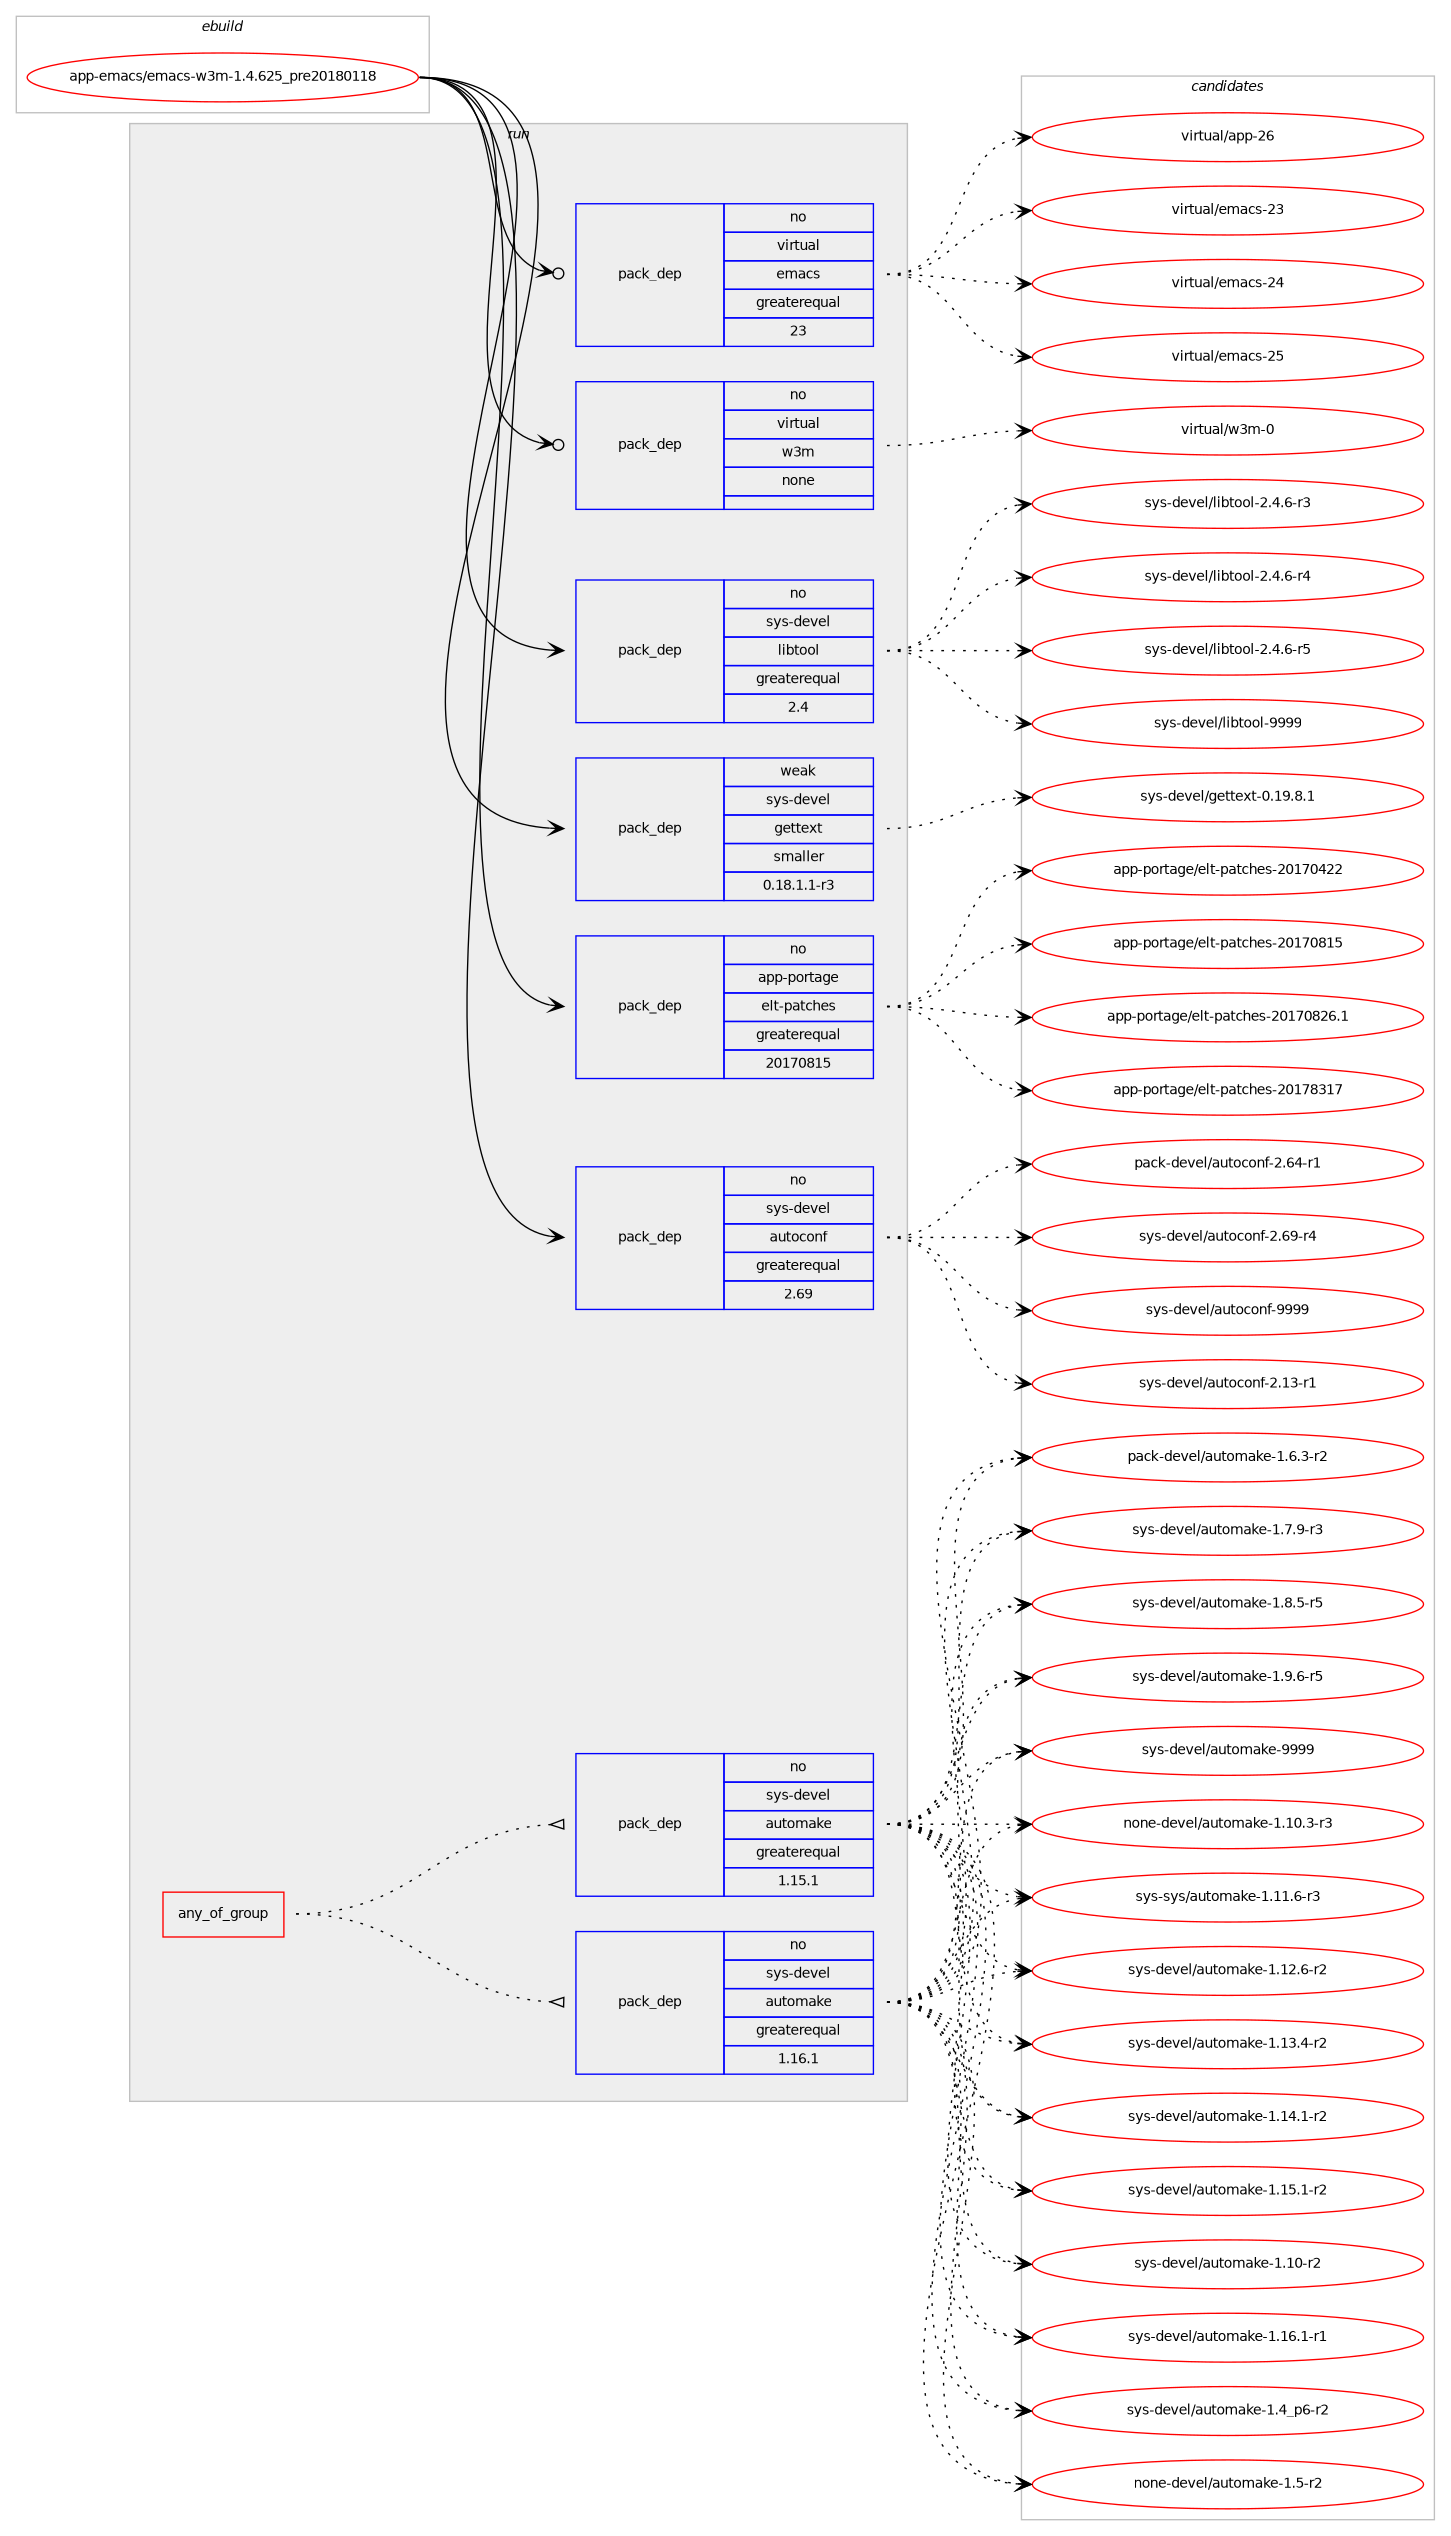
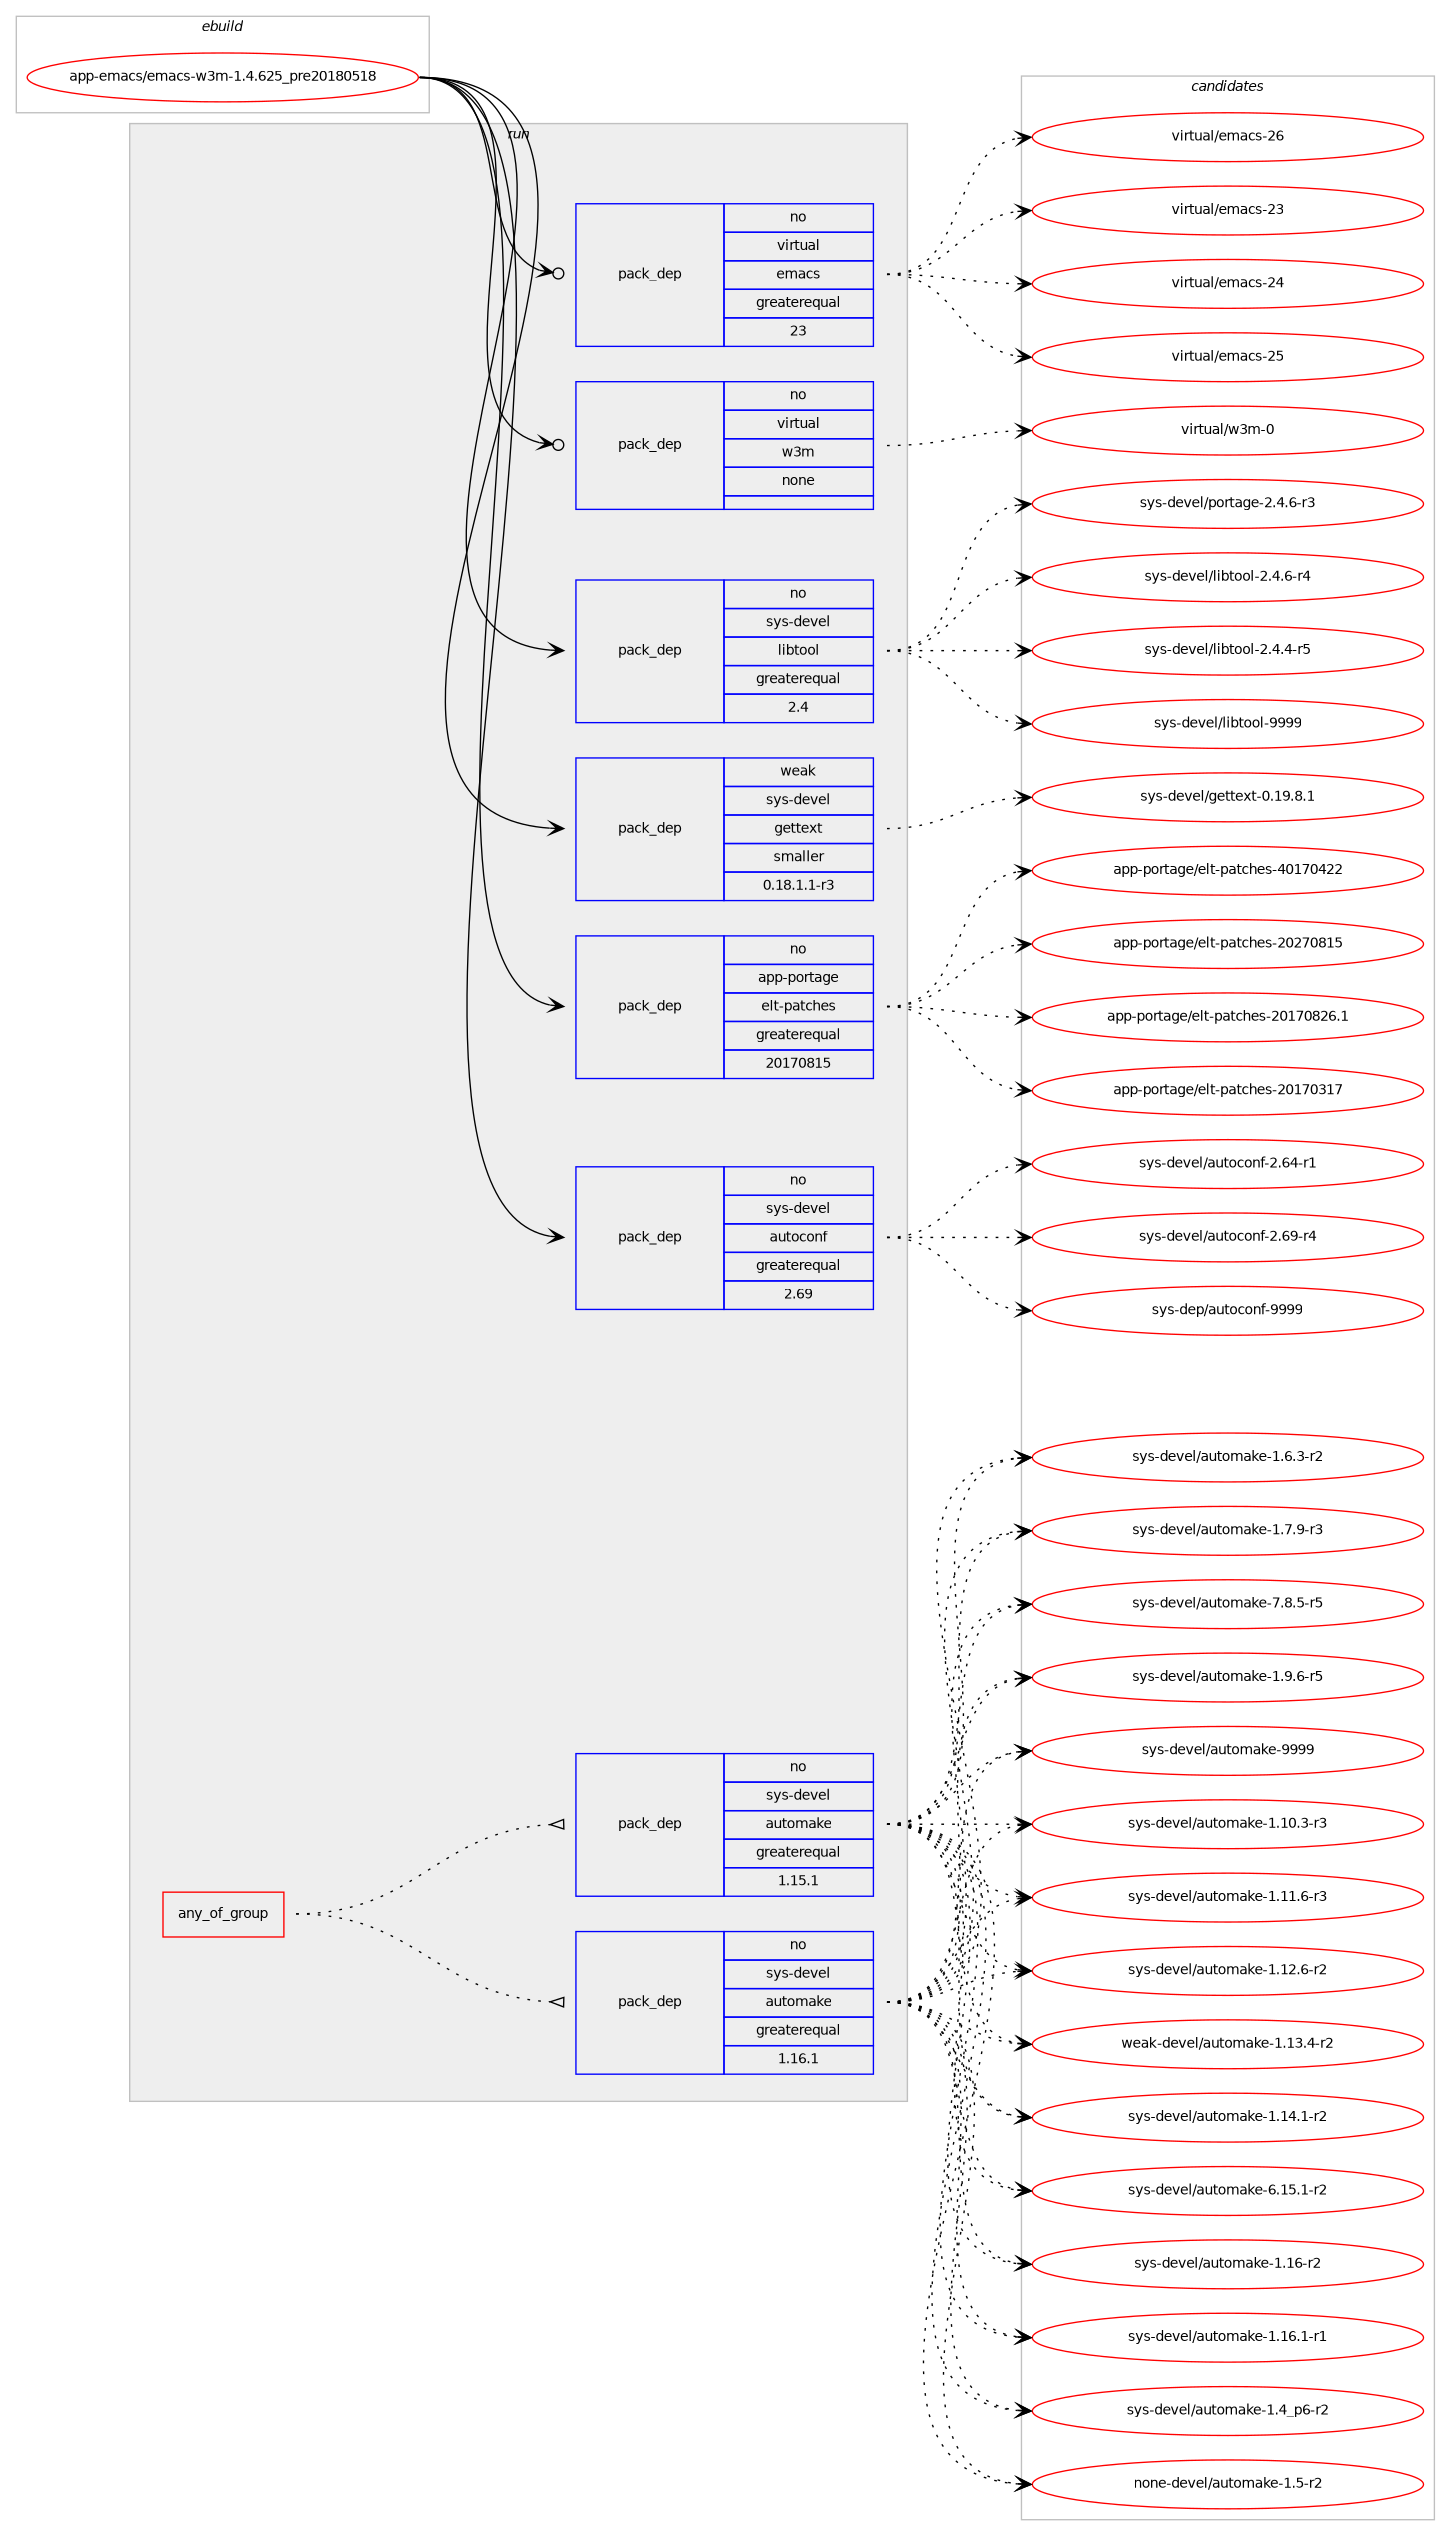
node "app-emacs/emacs-w3m-1.4.625_pre20180118": label "app-emacs/emacs-w3m-1.4.625_pre20180118" -> "app-emacs/emacs-w3m-1.4.625_pre20180518"
node "virtual/app-26": label "virtual/app-26" -> "virtual/emacs-26"
node "sys-devel/libtool-2.4.6-r3": label "sys-devel/libtool-2.4.6-r3" -> "sys-devel/portage-2.4.6-r3"
node "sys-devel/libtool-2.4.6-r5": label "sys-devel/libtool-2.4.6-r5" -> "sys-devel/libtool-2.4.4-r5"
node "app-portage/elt-patches-20170422": label "app-portage/elt-patches-20170422" -> "app-portage/elt-patches-40170422"
node "app-portage/elt-patches-20170815": label "app-portage/elt-patches-20170815" -> "app-portage/elt-patches-20270815"
node "app-portage/elt-patches-20178317": label "app-portage/elt-patches-20178317" -> "app-portage/elt-patches-20170317"
node "pack-devel/autoconf-2.64-r1": label "pack-devel/autoconf-2.64-r1" -> "sys-devel/autoconf-2.64-r1"
node "sys-devel/autoconf-9999": label "sys-devel/autoconf-9999" -> "sys-dep/autoconf-9999"
node "sys-devel/autoconf-2.13-r1": removed
node "pack-devel/automake-1.6.3-r2": label "pack-devel/automake-1.6.3-r2" -> "sys-devel/automake-1.6.3-r2"
node "sys-devel/automake-1.8.5-r5": label "sys-devel/automake-1.8.5-r5" -> "sys-devel/automake-7.8.5-r5"
node "none-devel/automake-1.10.3-r3": label "none-devel/automake-1.10.3-r3" -> "sys-devel/automake-1.10.3-r3"
node "sys-sys/automake-1.11.6-r3": label "sys-sys/automake-1.11.6-r3" -> "sys-devel/automake-1.11.6-r3"
node "sys-devel/automake-1.13.4-r2": label "sys-devel/automake-1.13.4-r2" -> "weak-devel/automake-1.13.4-r2"
node "sys-devel/automake-1.15.1-r2": label "sys-devel/automake-1.15.1-r2" -> "sys-devel/automake-6.15.1-r2"
node "sys-devel/automake-1.10-r2": label "sys-devel/automake-1.10-r2" -> "sys-devel/automake-1.16-r2"
